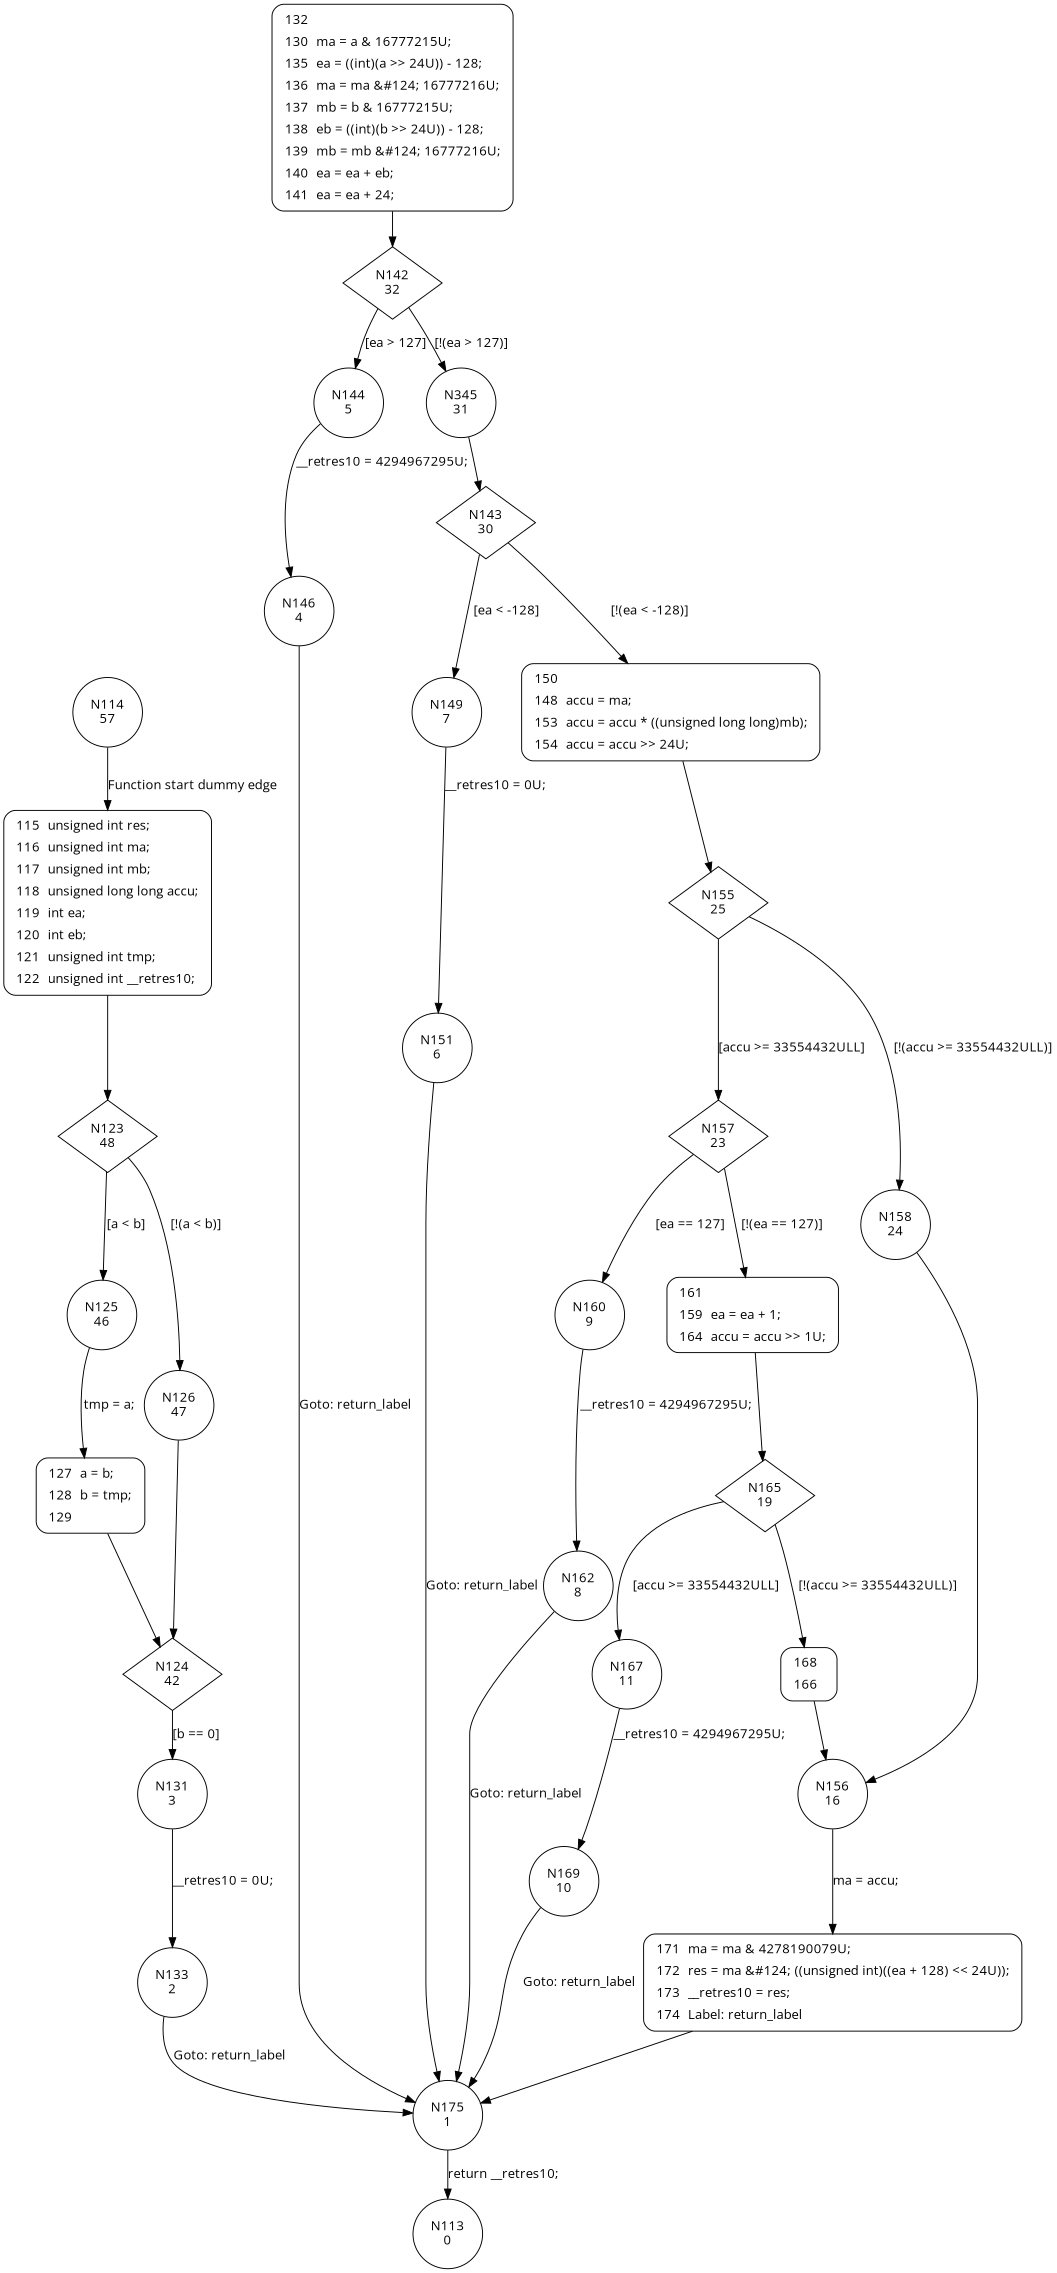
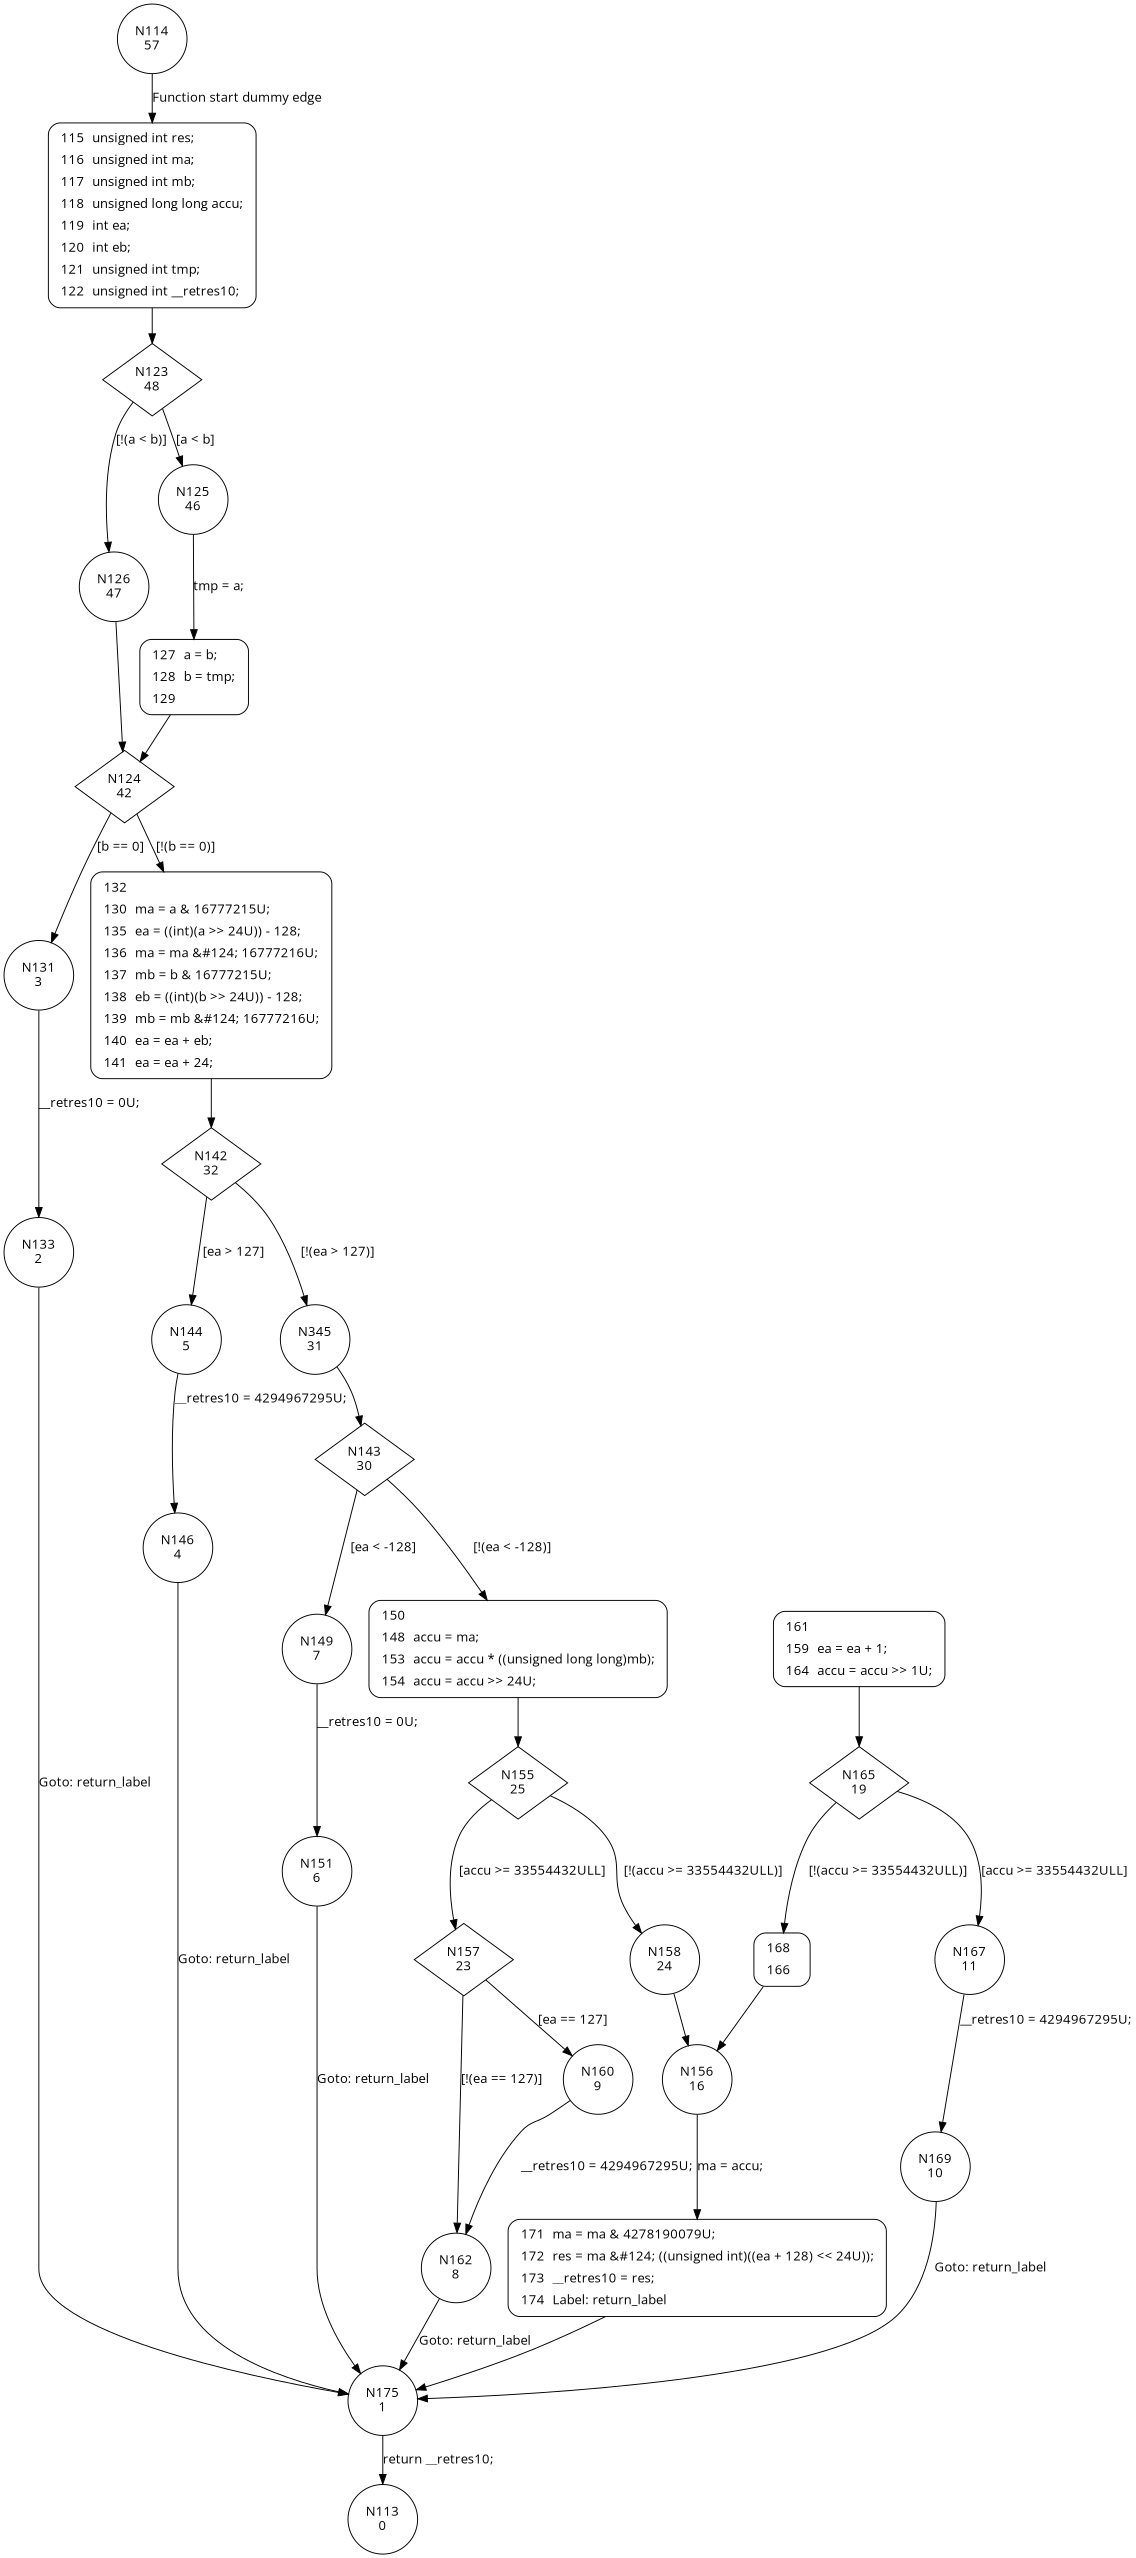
edge "N124 42" -> "132": added, label "[!(b == 0)]"
edge "N157 23" -> "161": now "N157 23" -> "N162 8"
